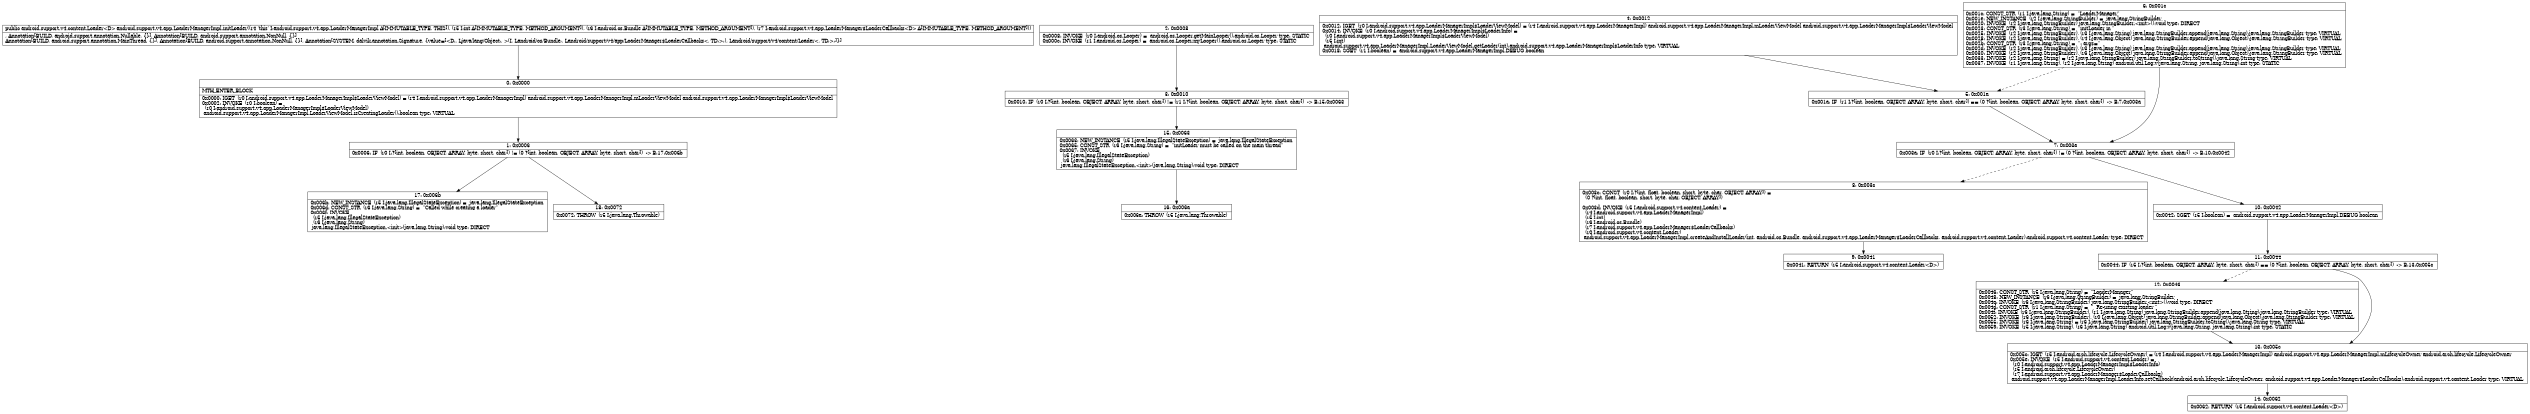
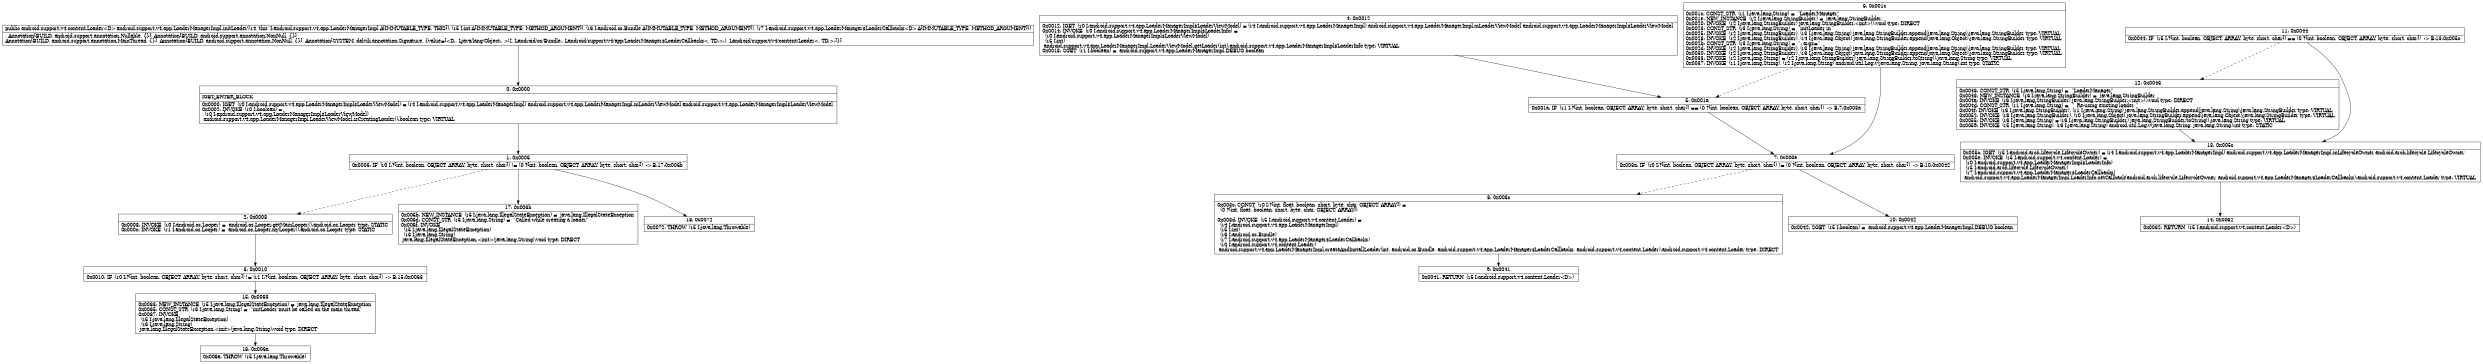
node "0: 0x0000": text "MTH_ENTER_BLOCK" -> "IGET_ENTER_BLOCK"
edge "1: 0x0006" -> "2: 0x0008": added
edge "10: 0x0042" -> "11: 0x0044": removed
